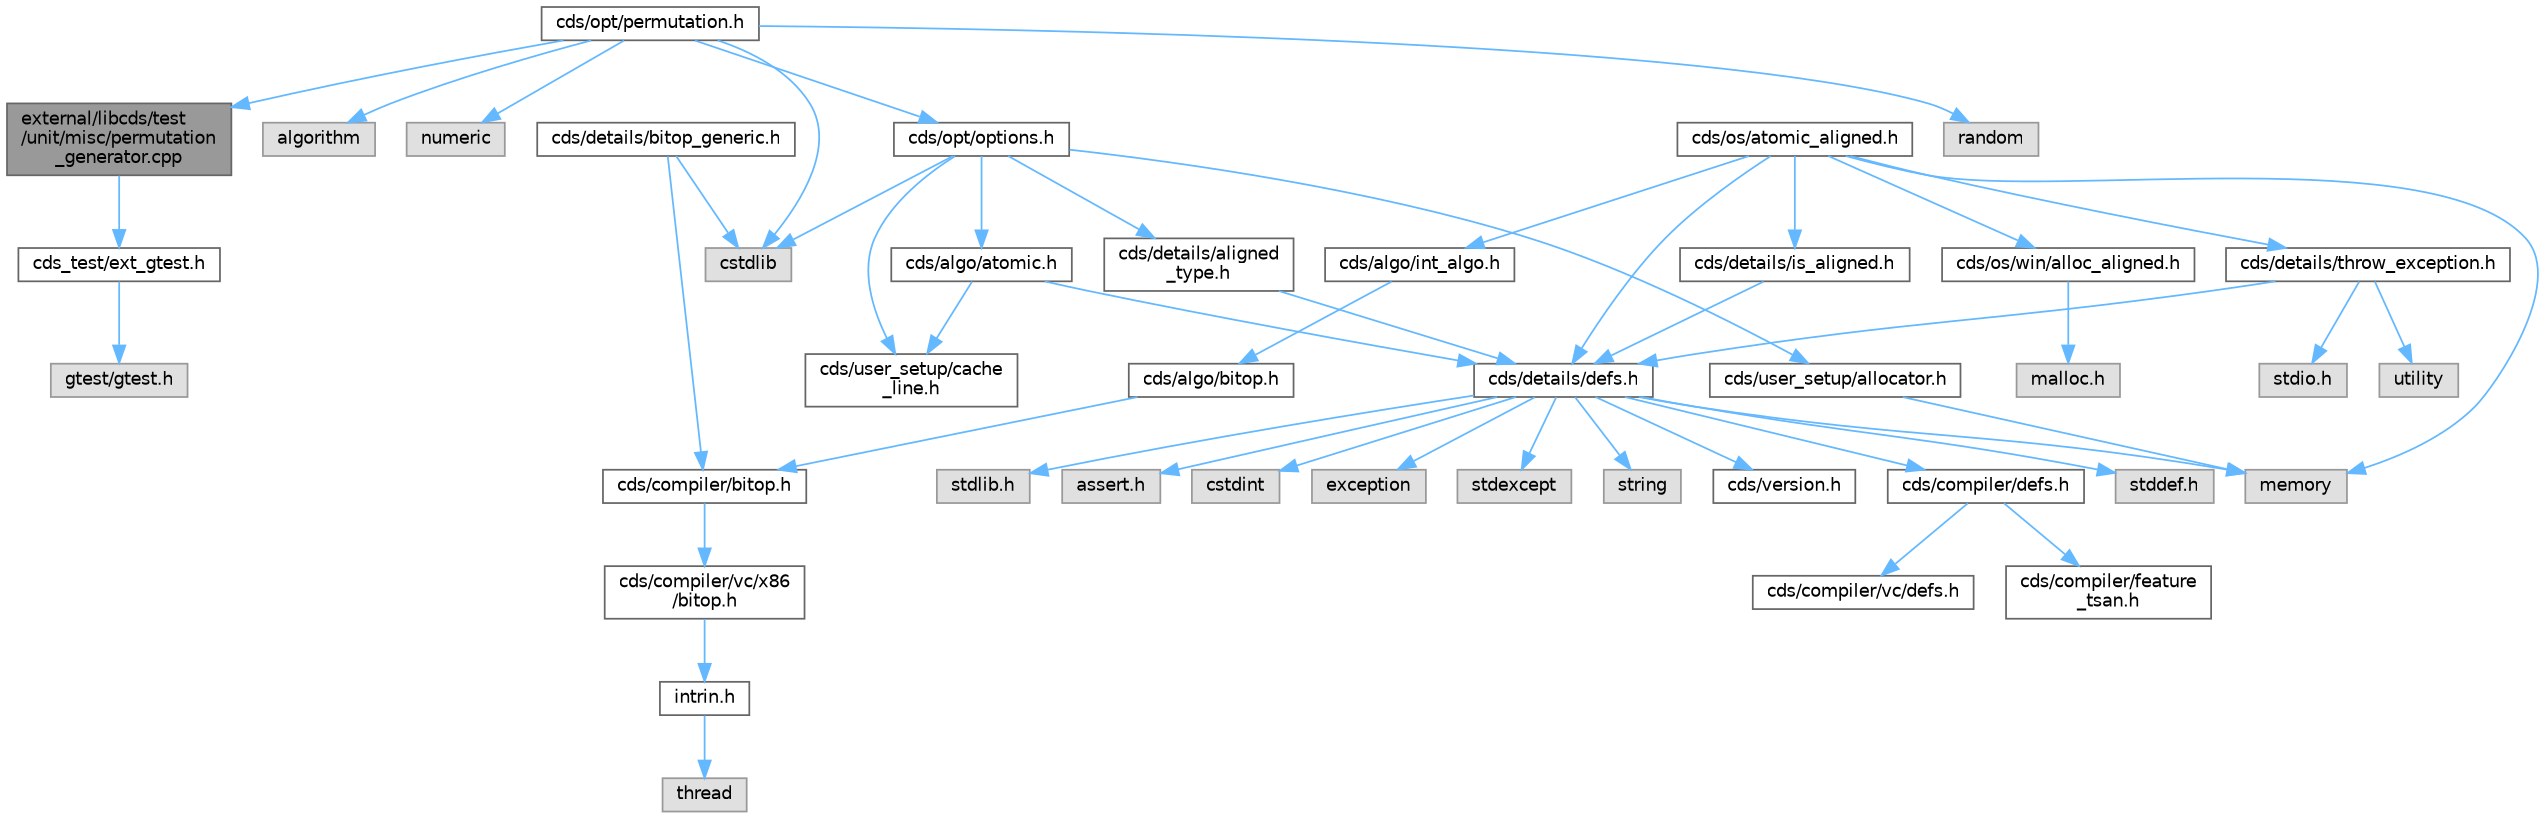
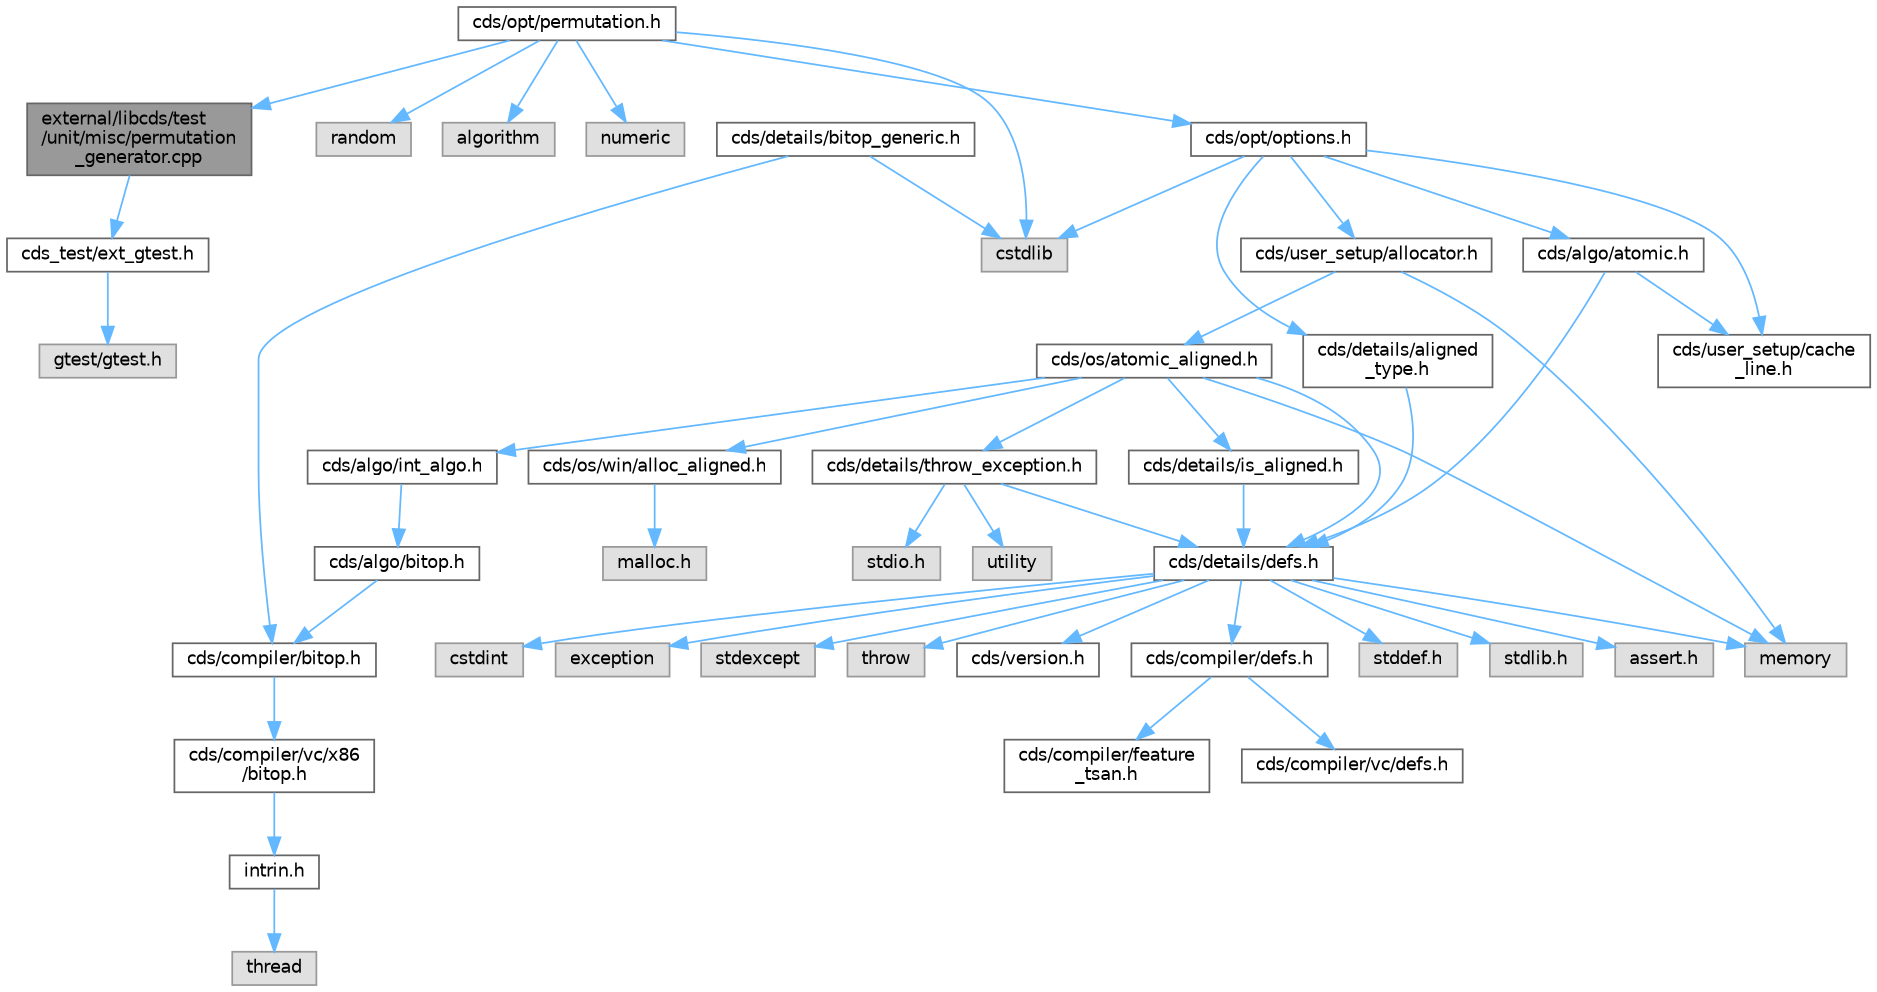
edge "cds/user_setup/allocator.h" -> "cds/os/atomic_aligned.h": added
node "string": label "string" -> "throw"
